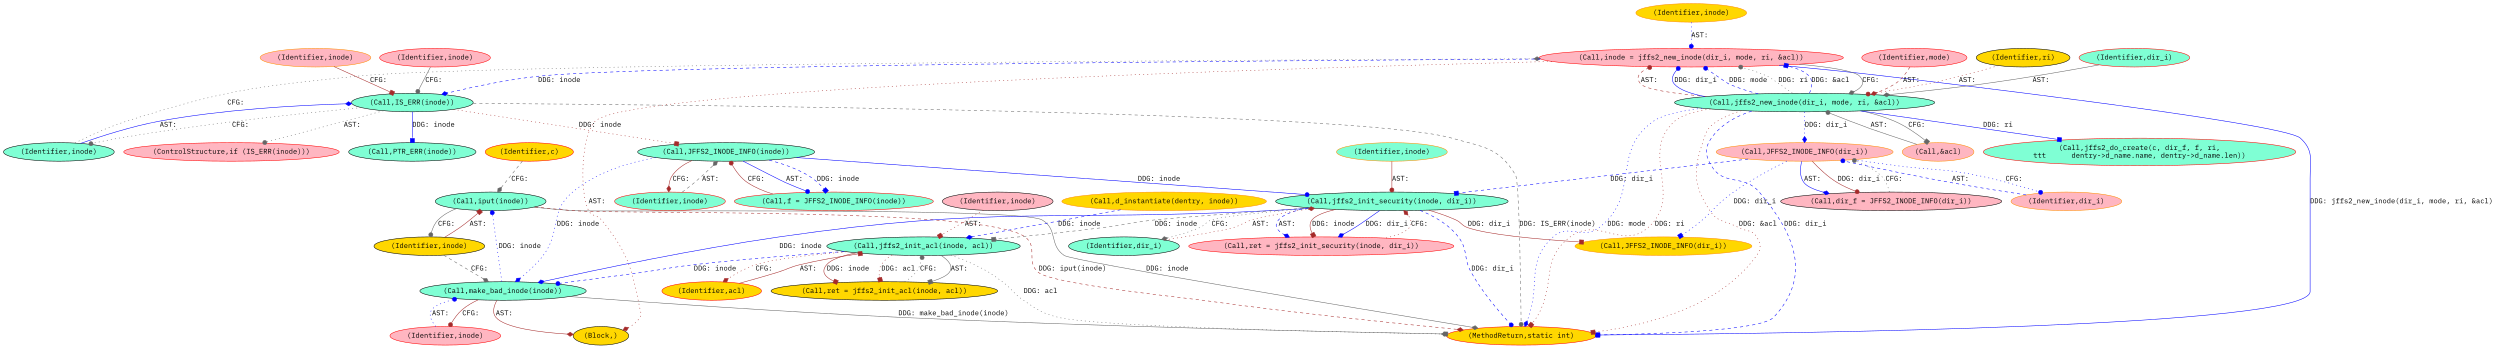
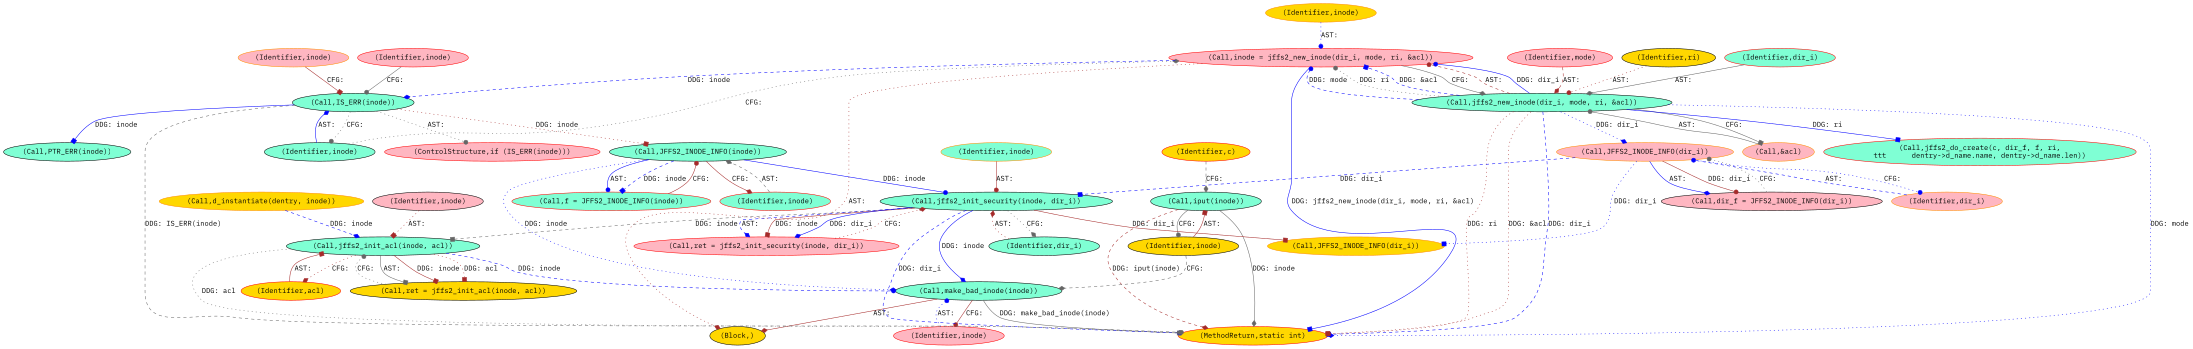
edge "(Call,make_bad_inode(inode))" -> "(Call,iput(inode))": removed, label "DDG: inode"
